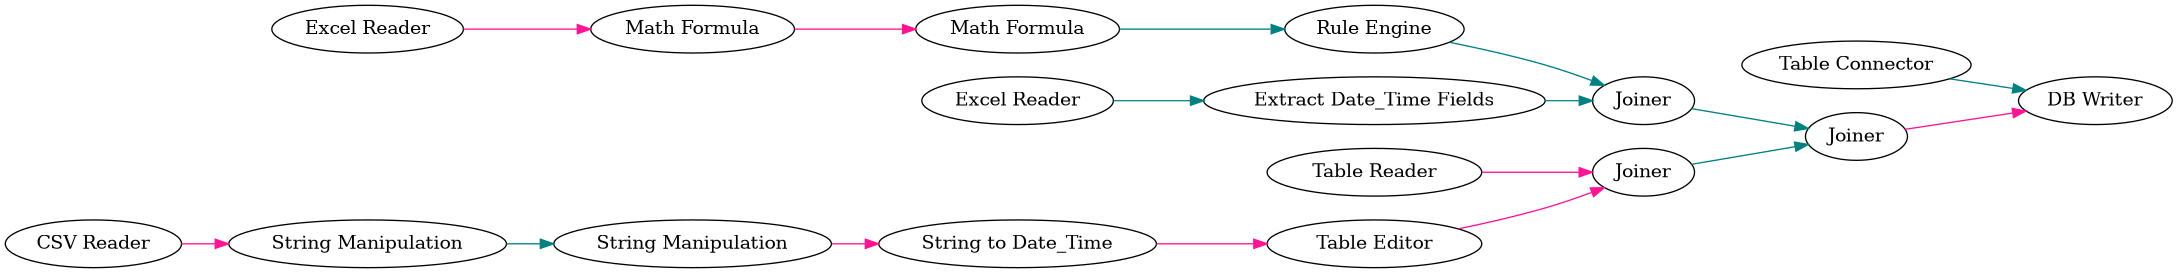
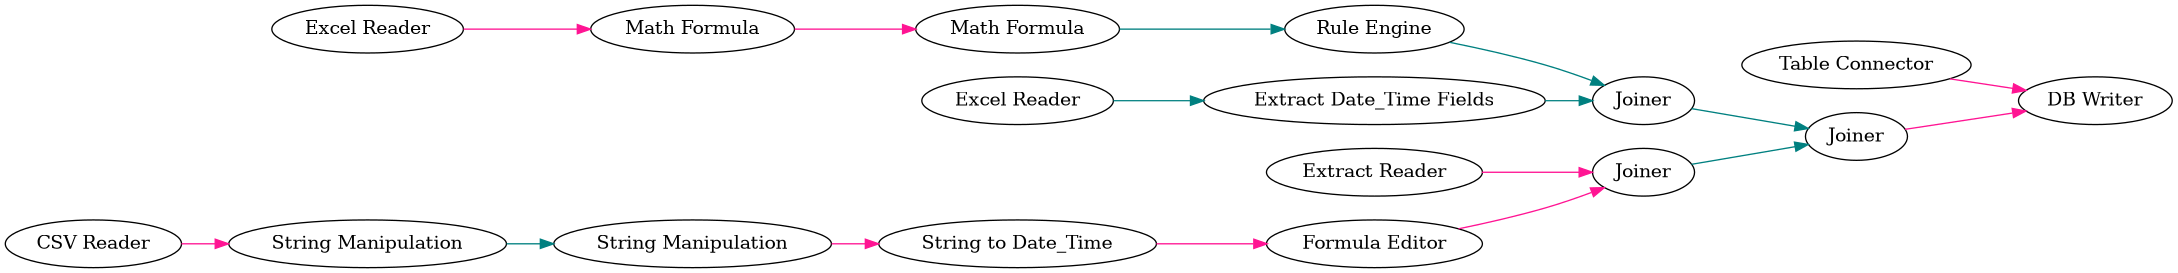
edge "Table Connector" -> "DB Writer": color teal -> deeppink
node "Table Reader": label "Table Reader" -> "Extract Reader"
node "Table Editor": label "Table Editor" -> "Formula Editor"
